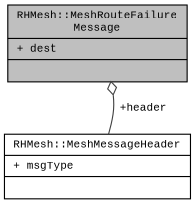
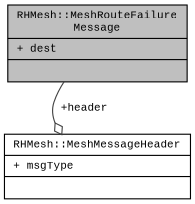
edge "RHMesh::MeshMessageHeader" -> "RHMesh::MeshRouteFailure": reversed
